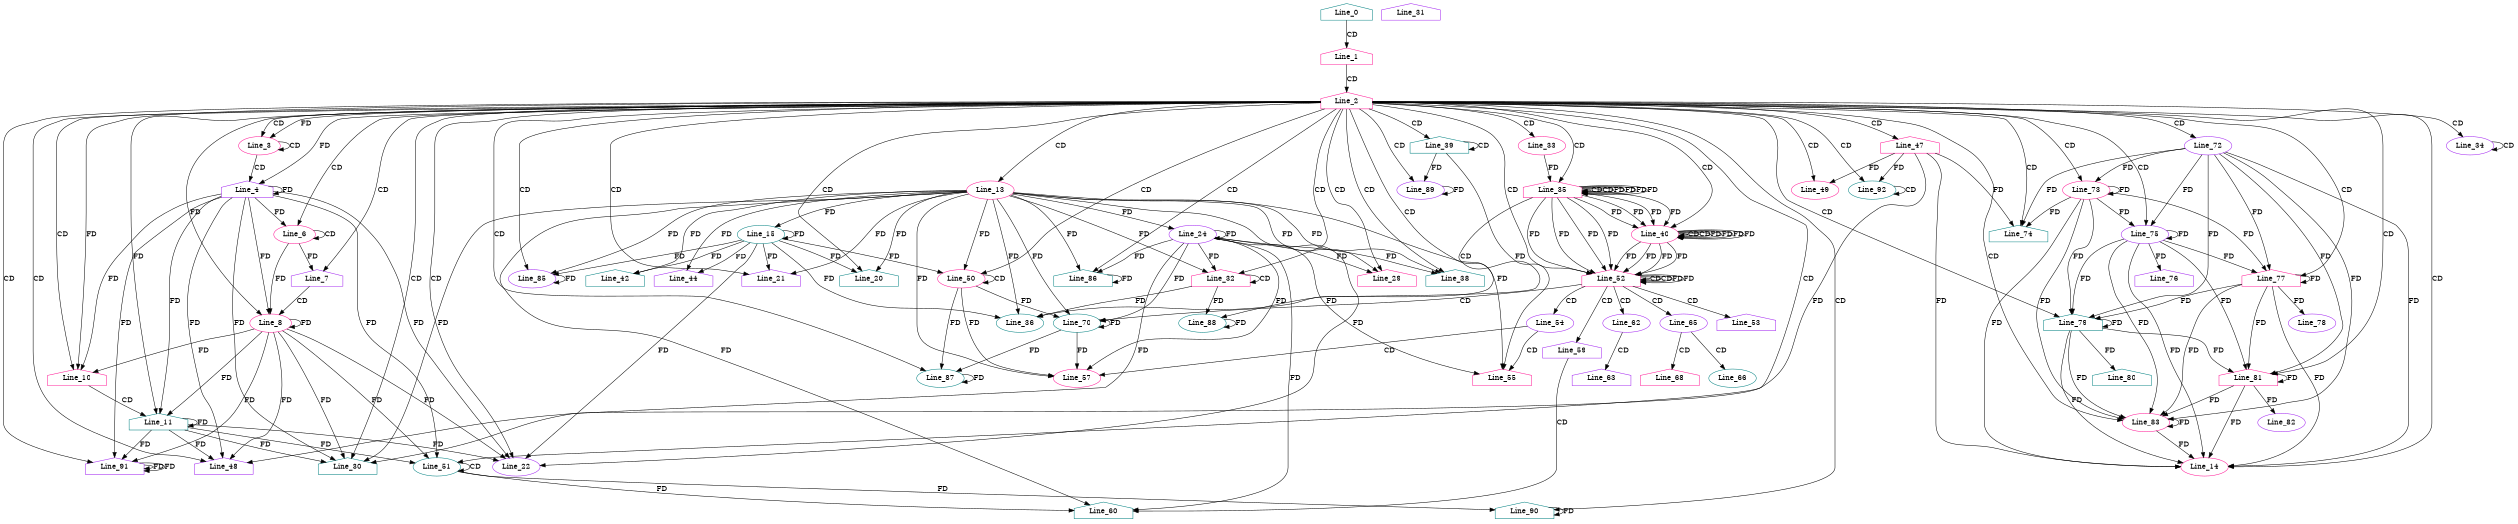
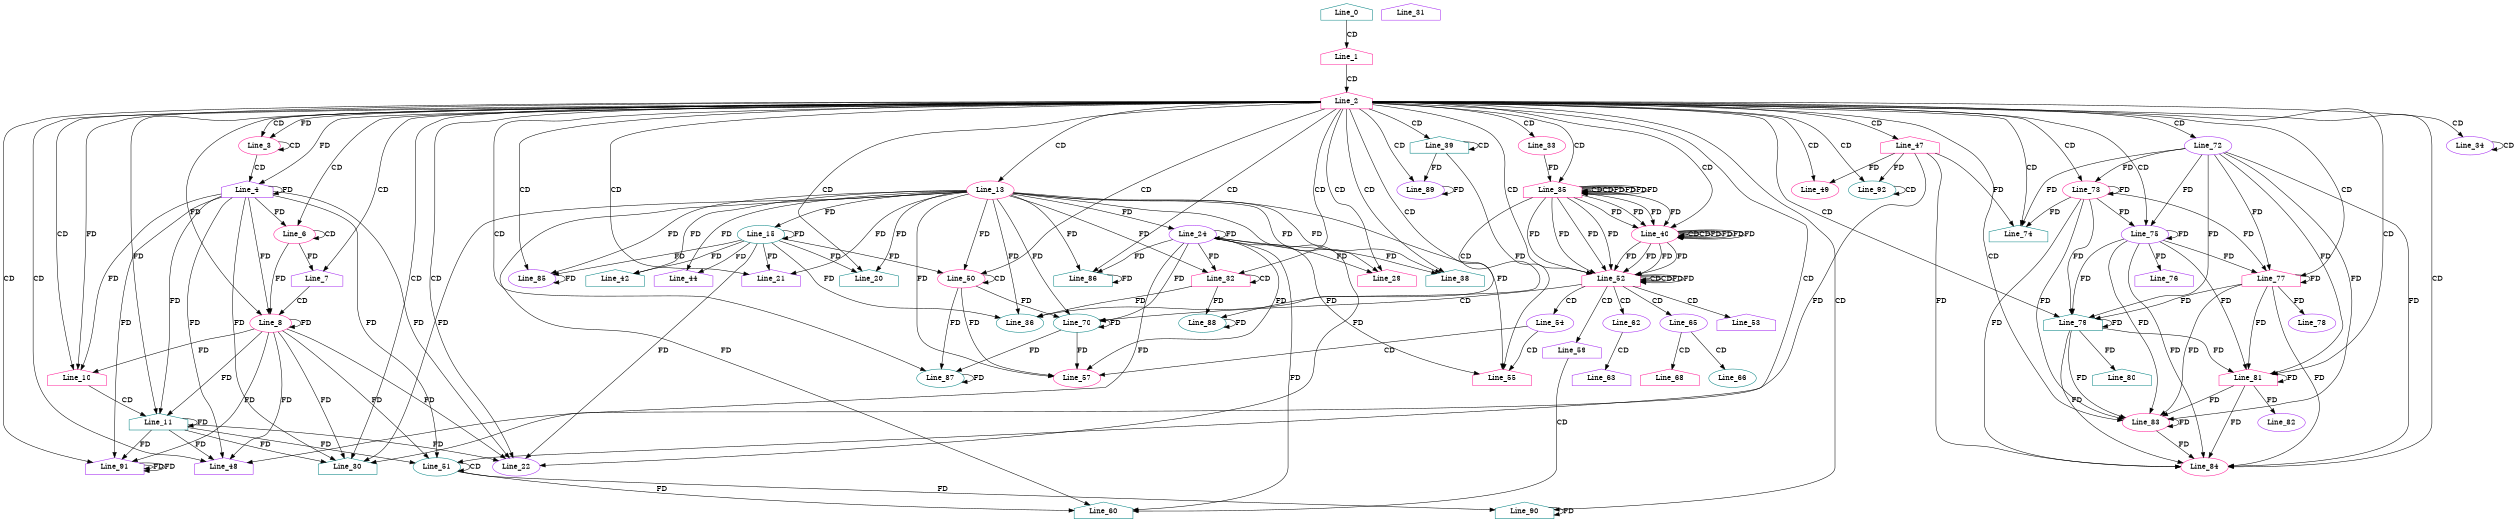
node "Line_14": label "Line_14" -> "Line_84"
